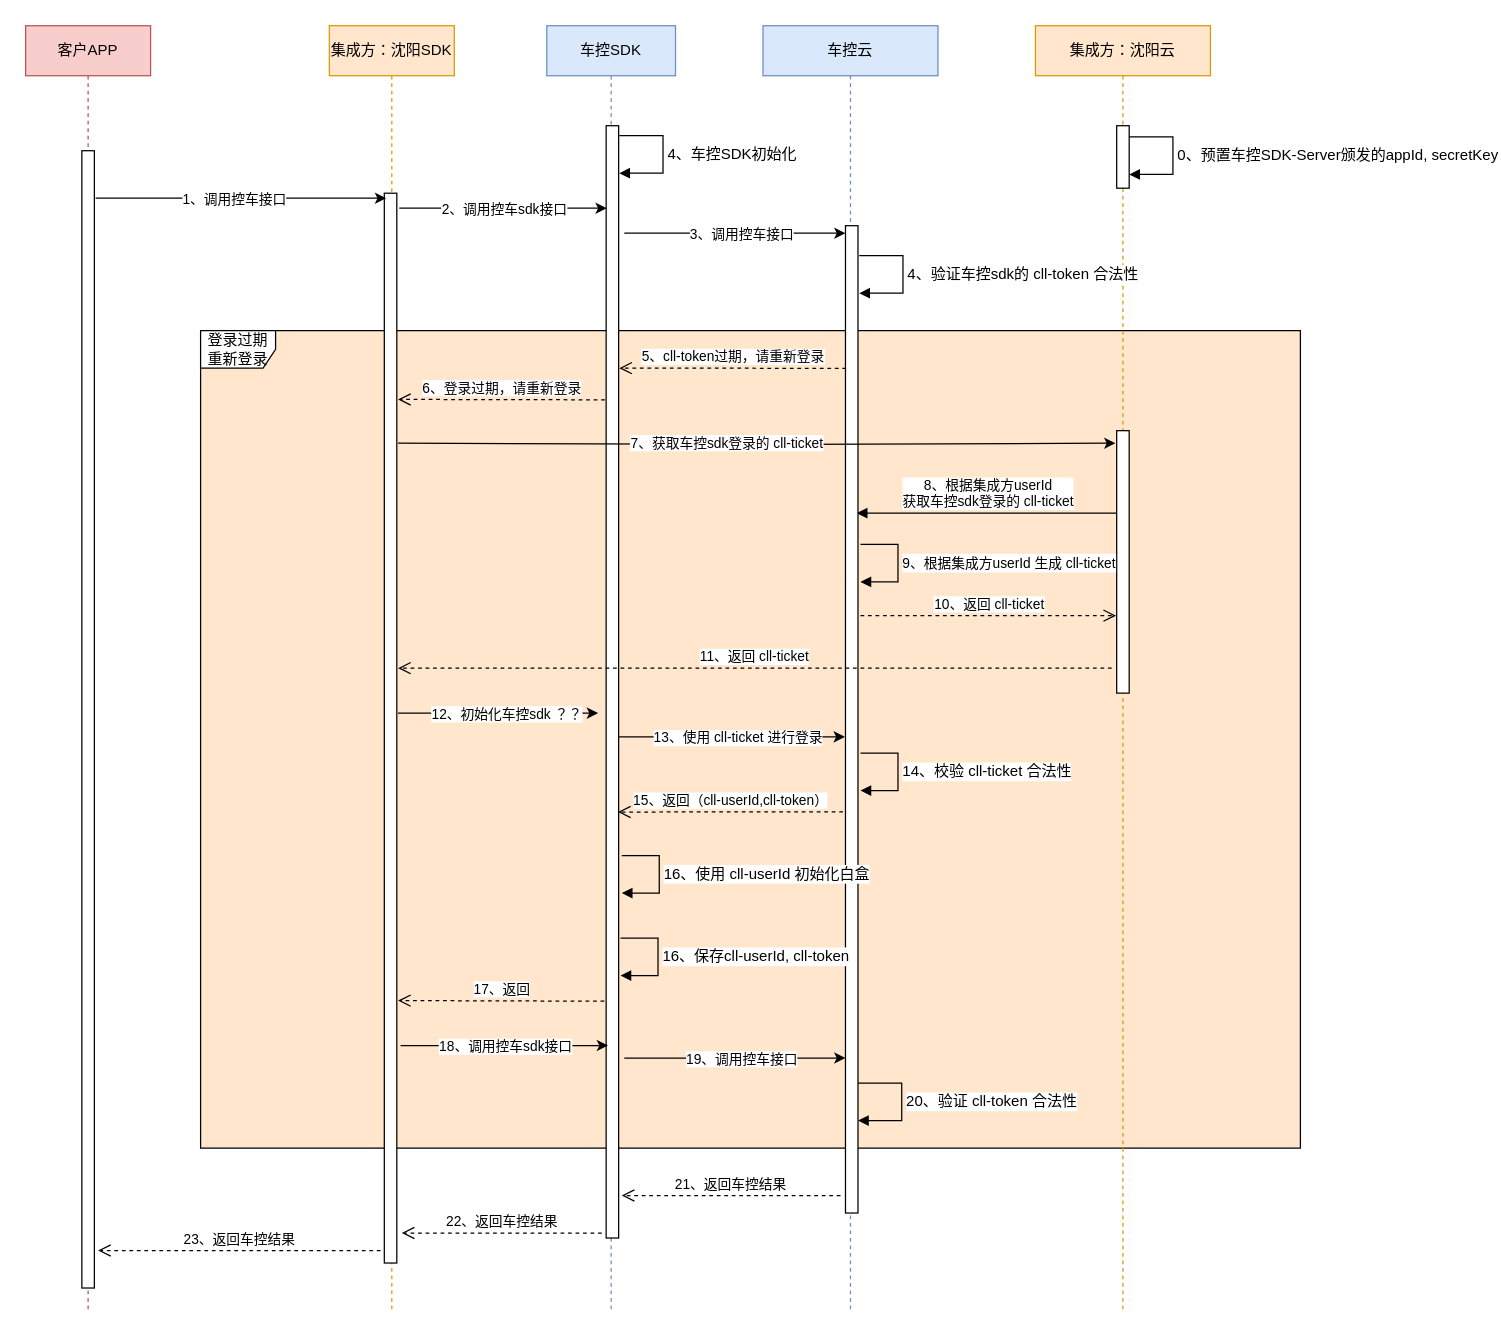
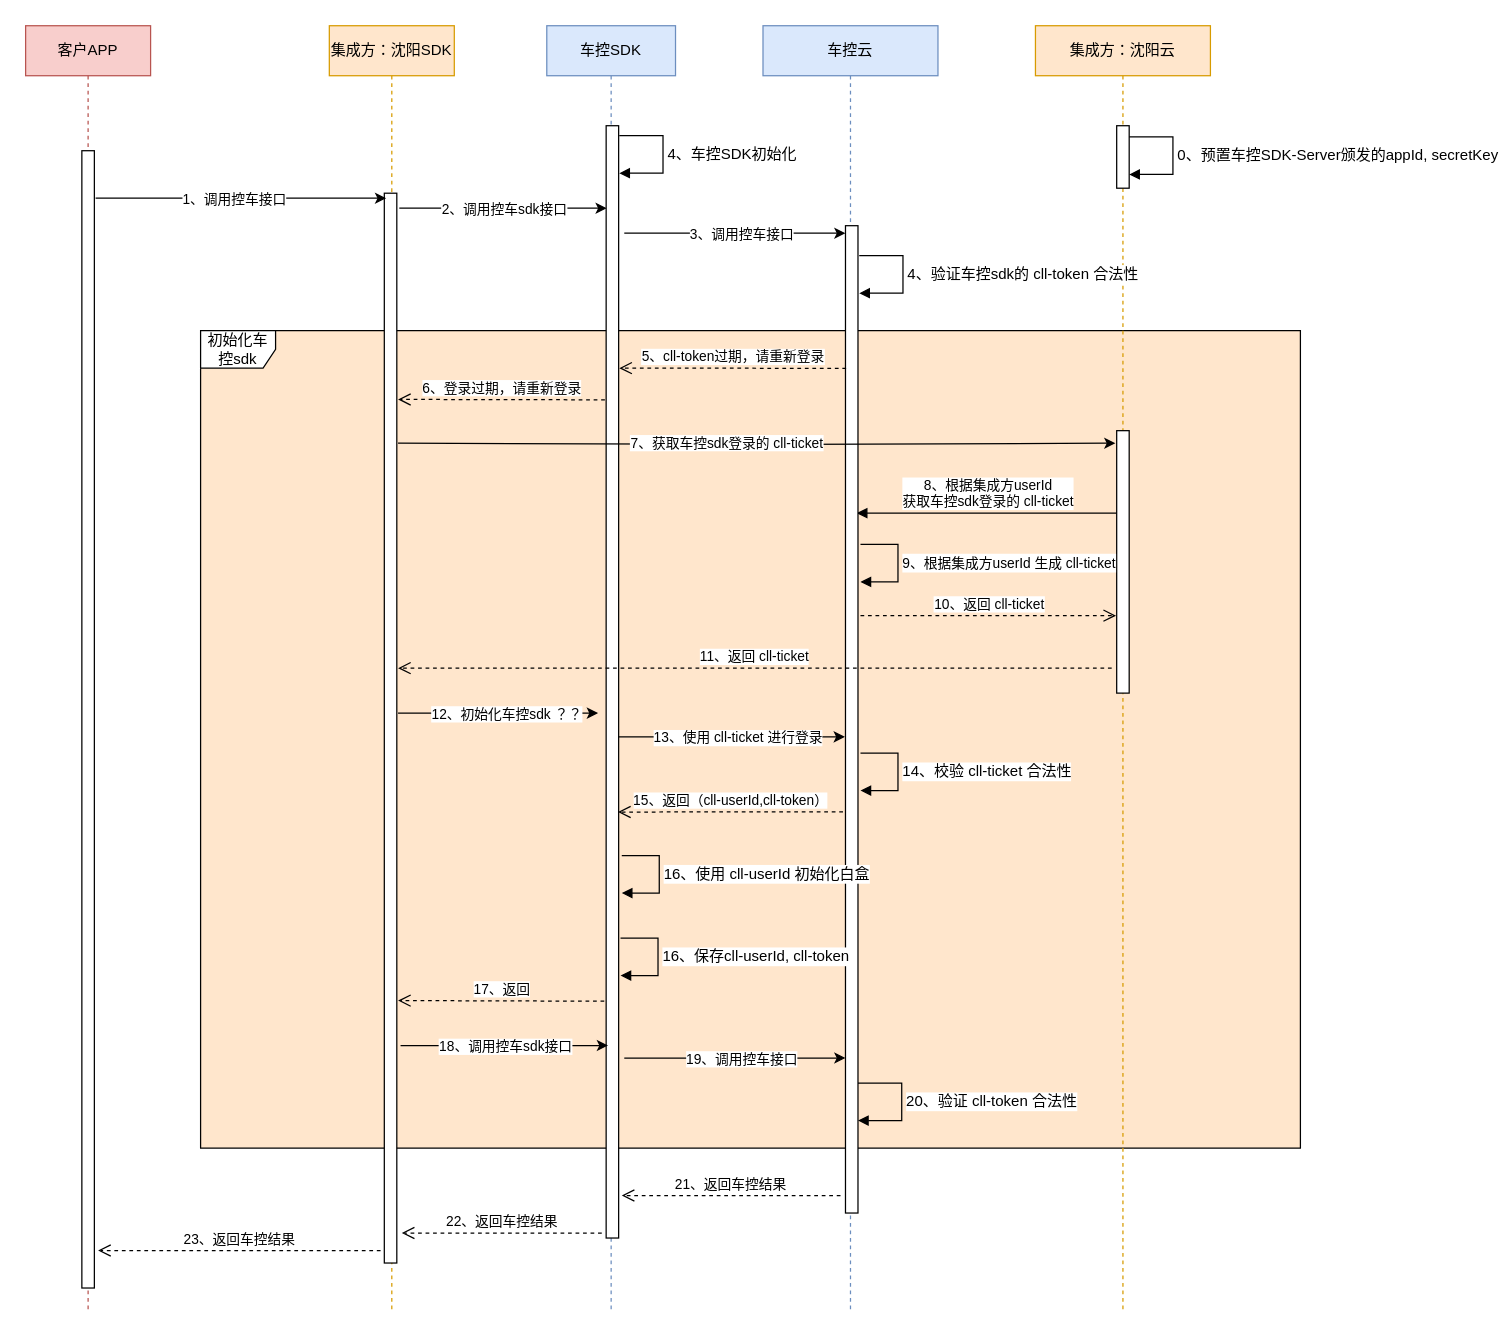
node "登录过期重新登录": label "登录过期重新登录" -> "初始化车控sdk"
